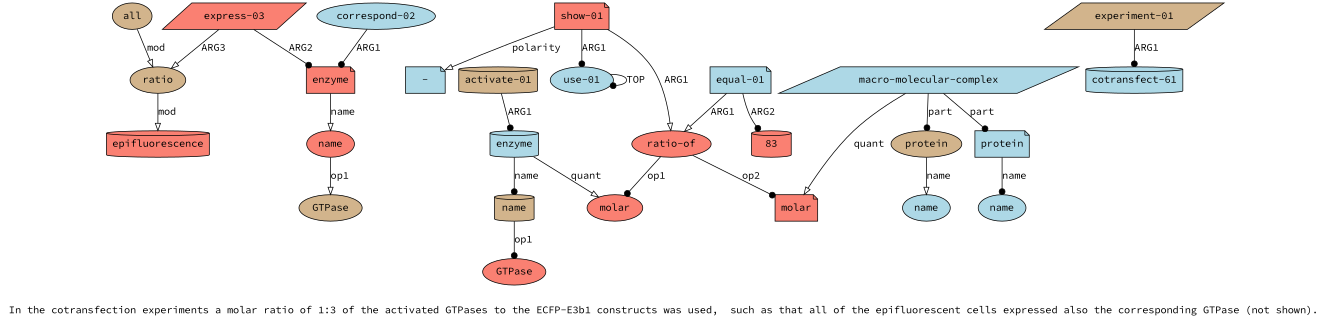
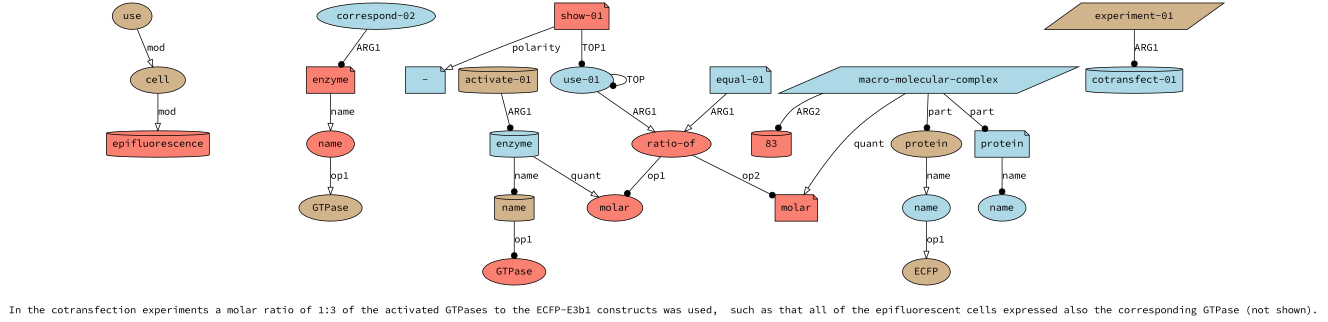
node "all": label "all" -> "use"
node "express-03": removed
edge "show-01" -> "use-01": label "ARG1" -> "TOP1"
edge "show-01" -> "ratio-of": now "use-01" -> "ratio-of"
node "ratio": label "ratio" -> "cell"
node "cotransfect-61": label "cotransfect-61" -> "cotransfect-01"
edge "equal-01" -> "83": now "macro-molecular-complex" -> "83"
node "ECFP": added
